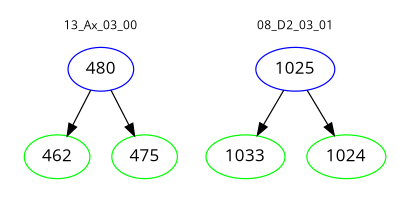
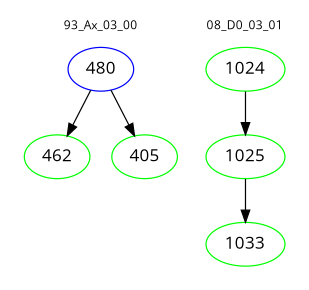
cluster "13_Ax_03_00": label "13_Ax_03_00" -> "93_Ax_03_00"
cluster "08_D2_03_01": label "08_D2_03_01" -> "08_D0_03_01"
node "1025": color blue -> green
edge "1025" -> "1024": reversed
node "475": label "475" -> "405"
